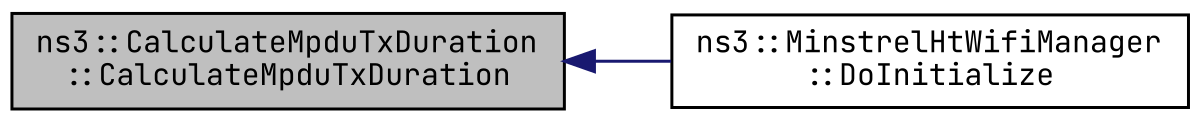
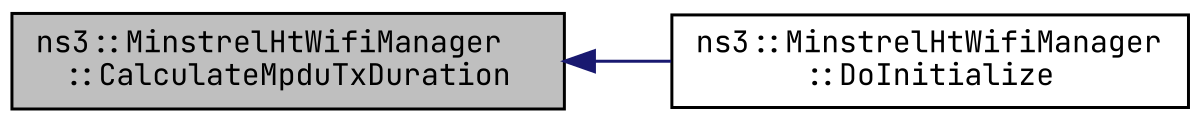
node "ns3::CalculateMpduTxDuration ::CalculateMpduTxDuration": label "ns3::CalculateMpduTxDuration ::CalculateMpduTxDuration" -> "ns3::MinstrelHtWifiManager ::CalculateMpduTxDuration"
